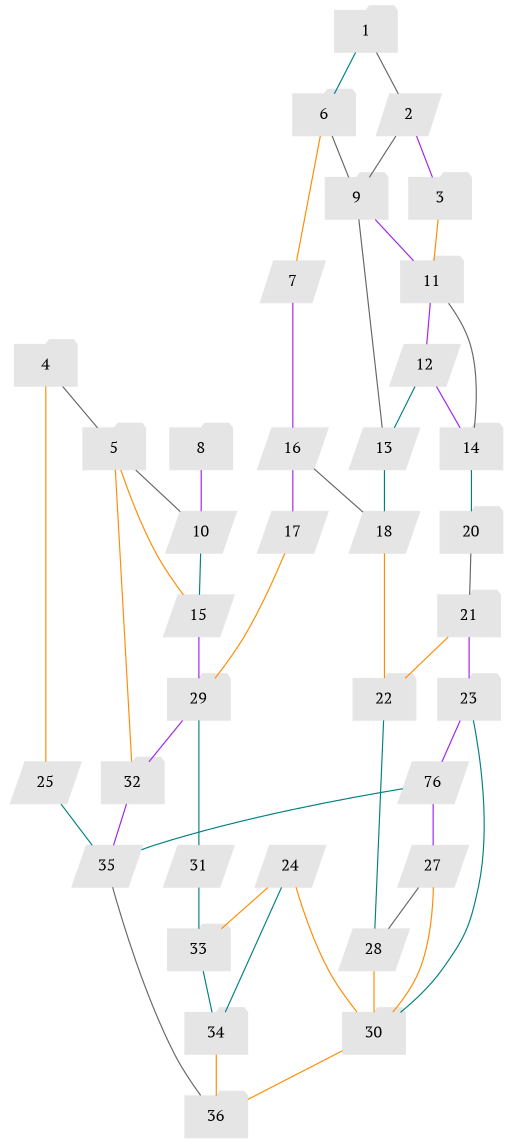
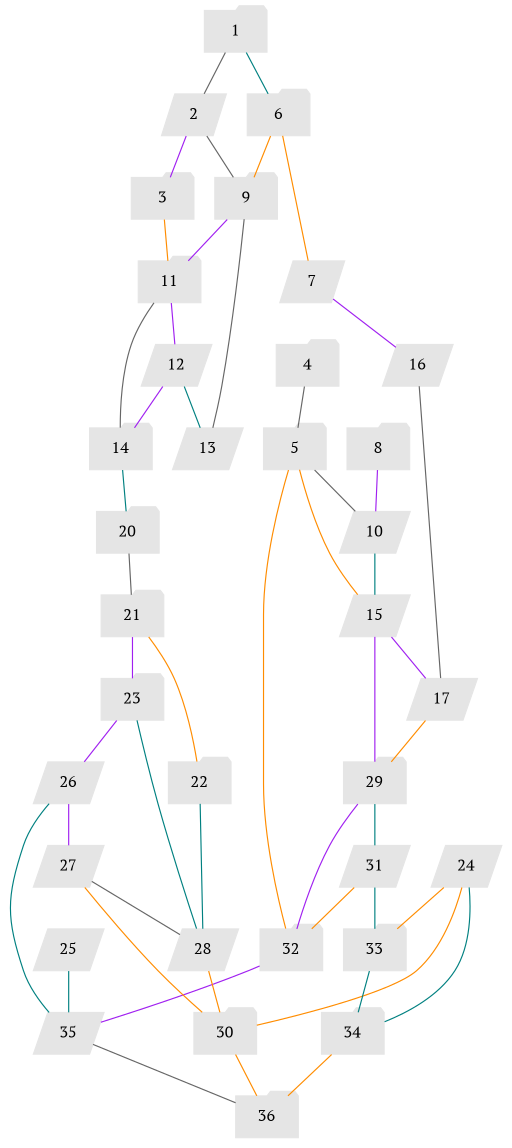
edge "6" -- "9": color gray40 -> darkorange
edge "16" -- "17": color purple -> gray40
node "18": removed
edge "4" -- "25": removed
edge "15" -- "17": added
node "76": label "76" -> "26"
edge "23" -- "30": now "23" -- "28"
edge "31" -- "32": added
